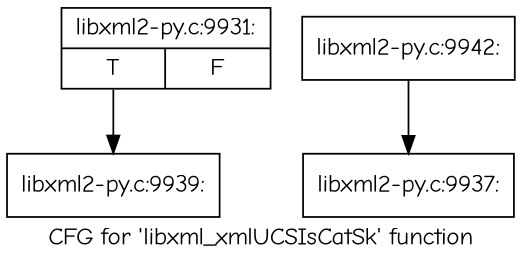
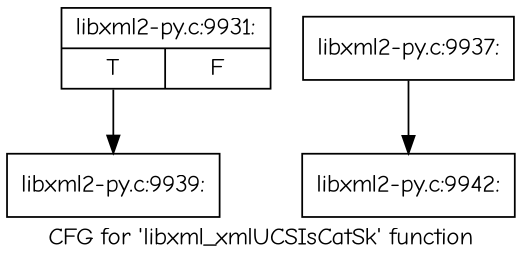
edge "libxml2-py.c:9942:" -> "libxml2-py.c:9937:": reversed
